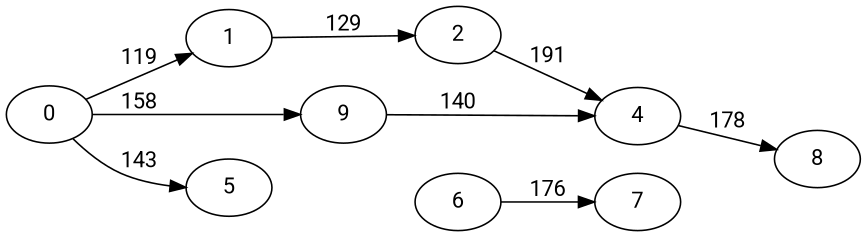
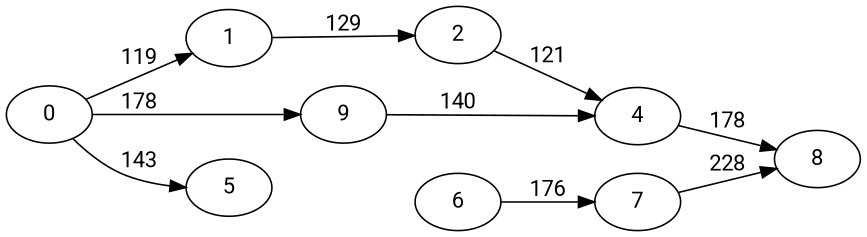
edge "2" -> "4": label "191" -> "121"
edge "0" -> "9": label "158" -> "178"
edge "7" -> "8": added, label "228"
